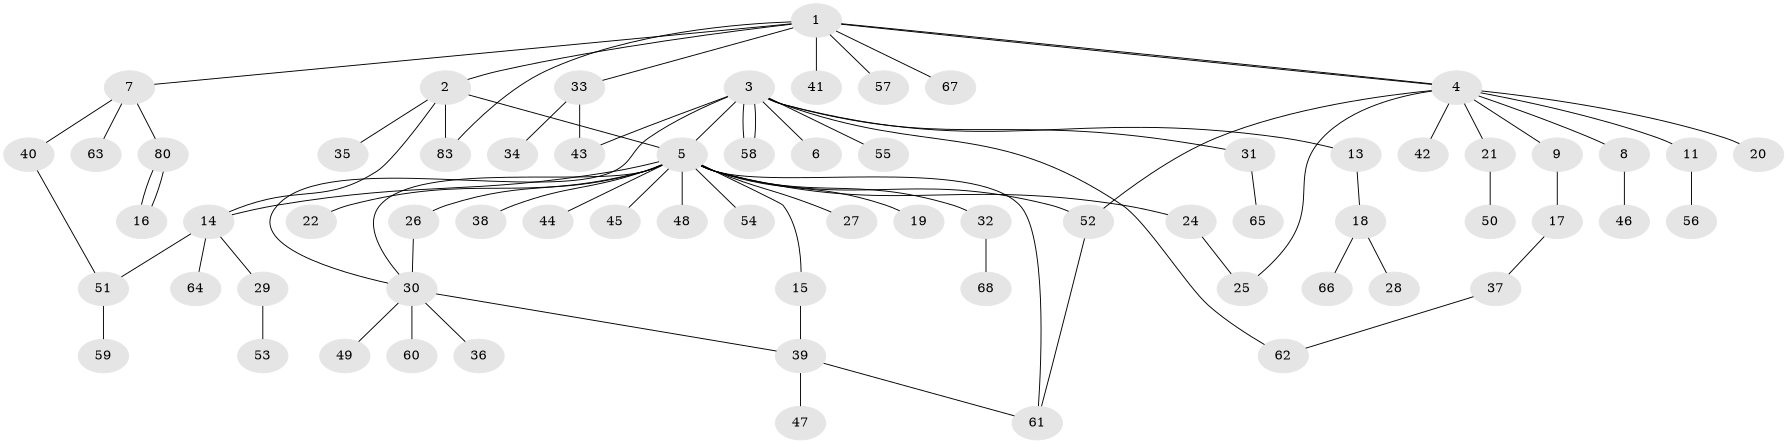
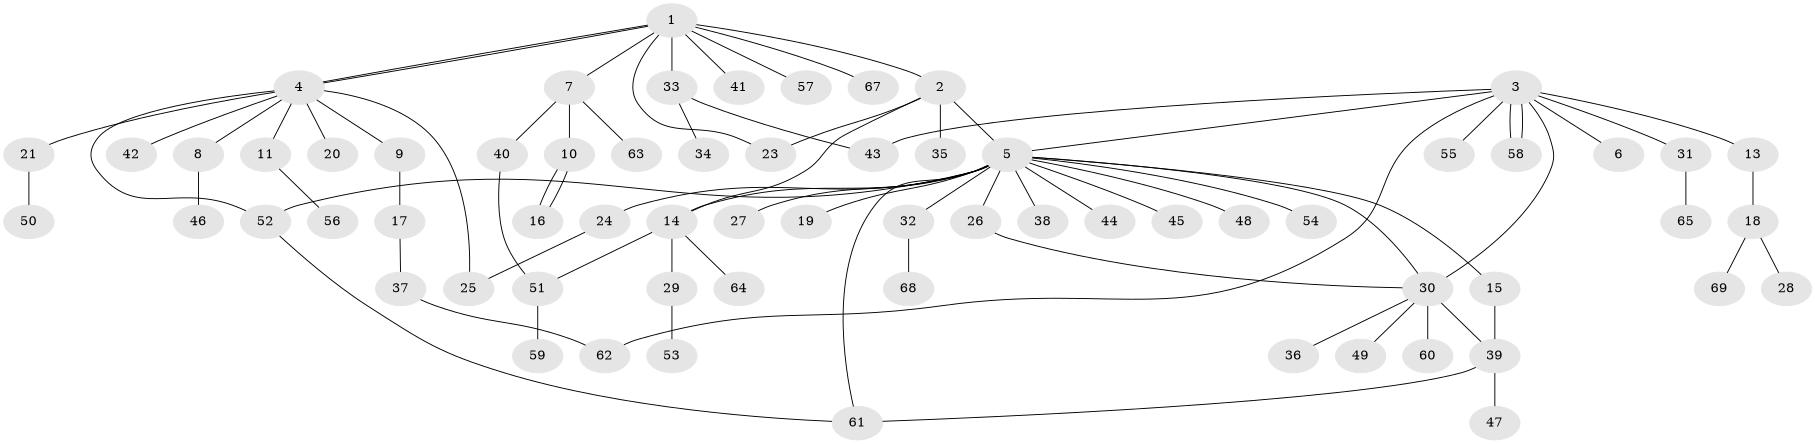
node "80": label "80" -> "10"
node "83": label "83" -> "23"
node "22": removed
node "66": label "66" -> "69"
